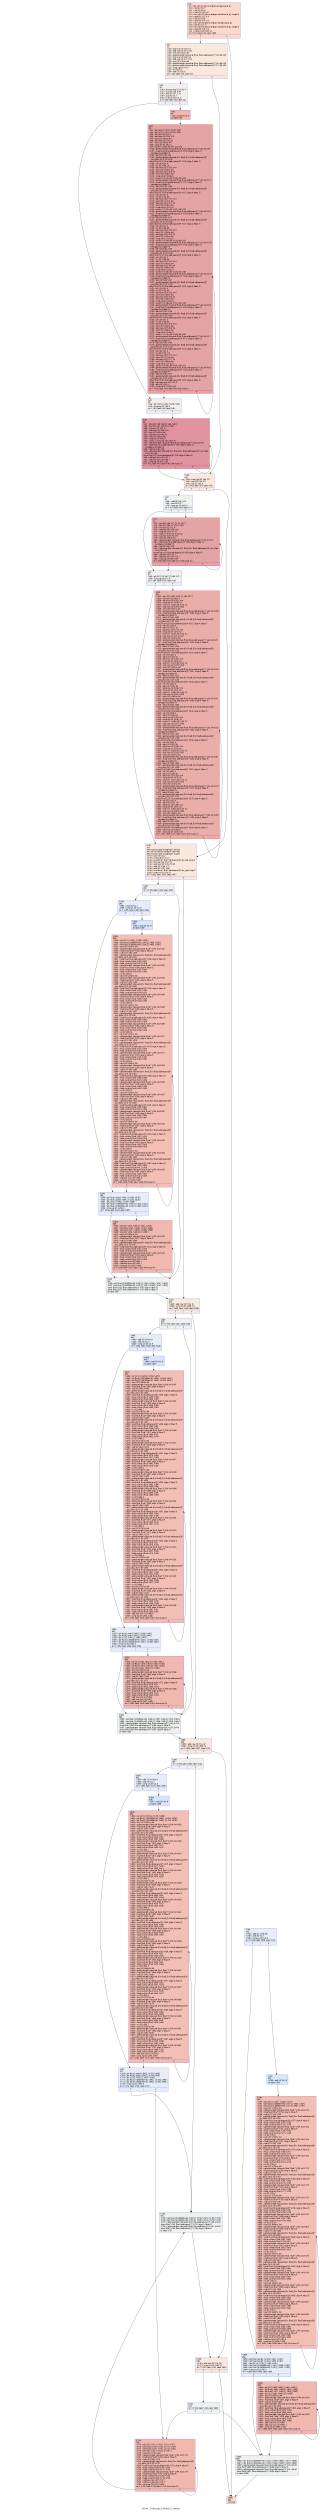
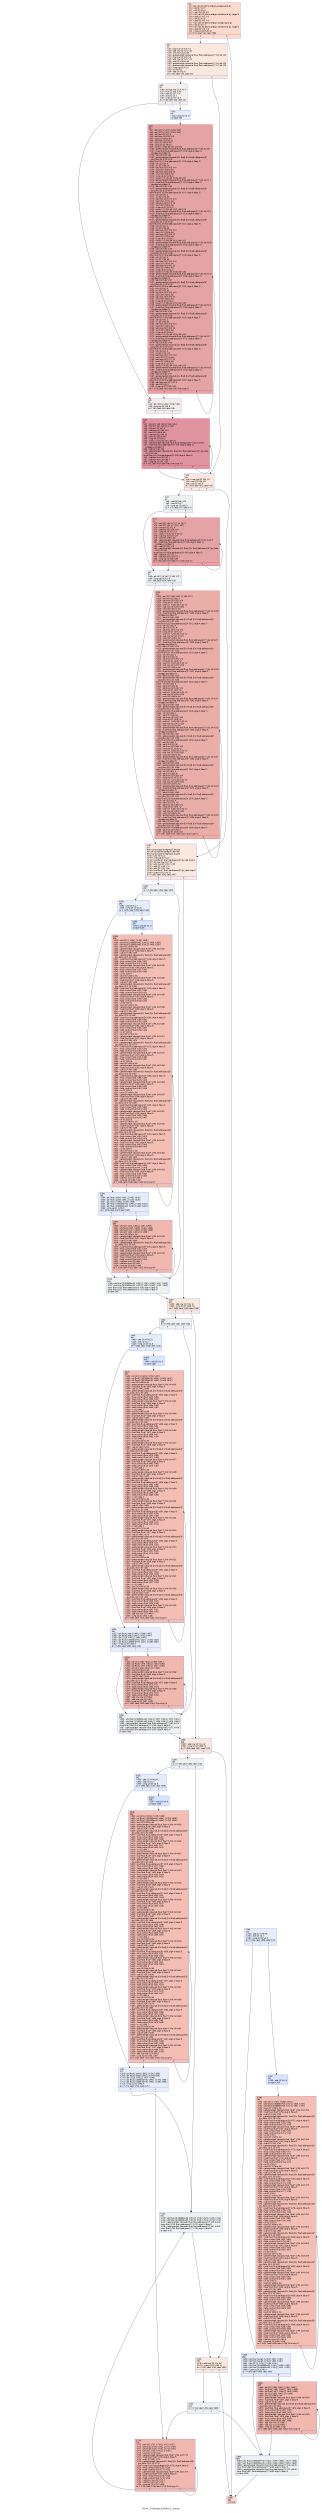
node "%41:": fillcolor #dc5d4a70 -> #c7d7f070
